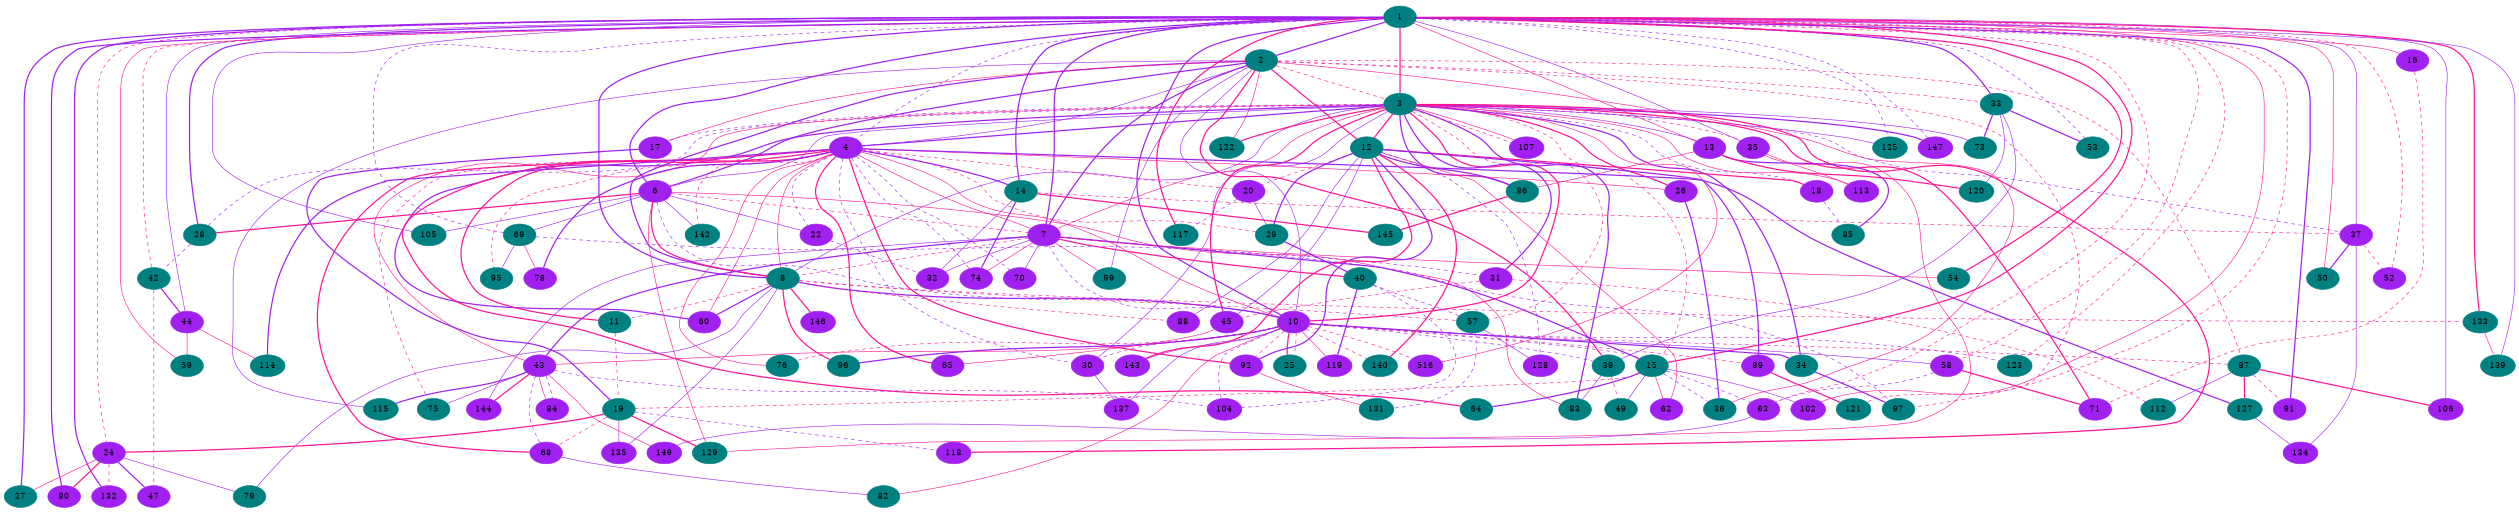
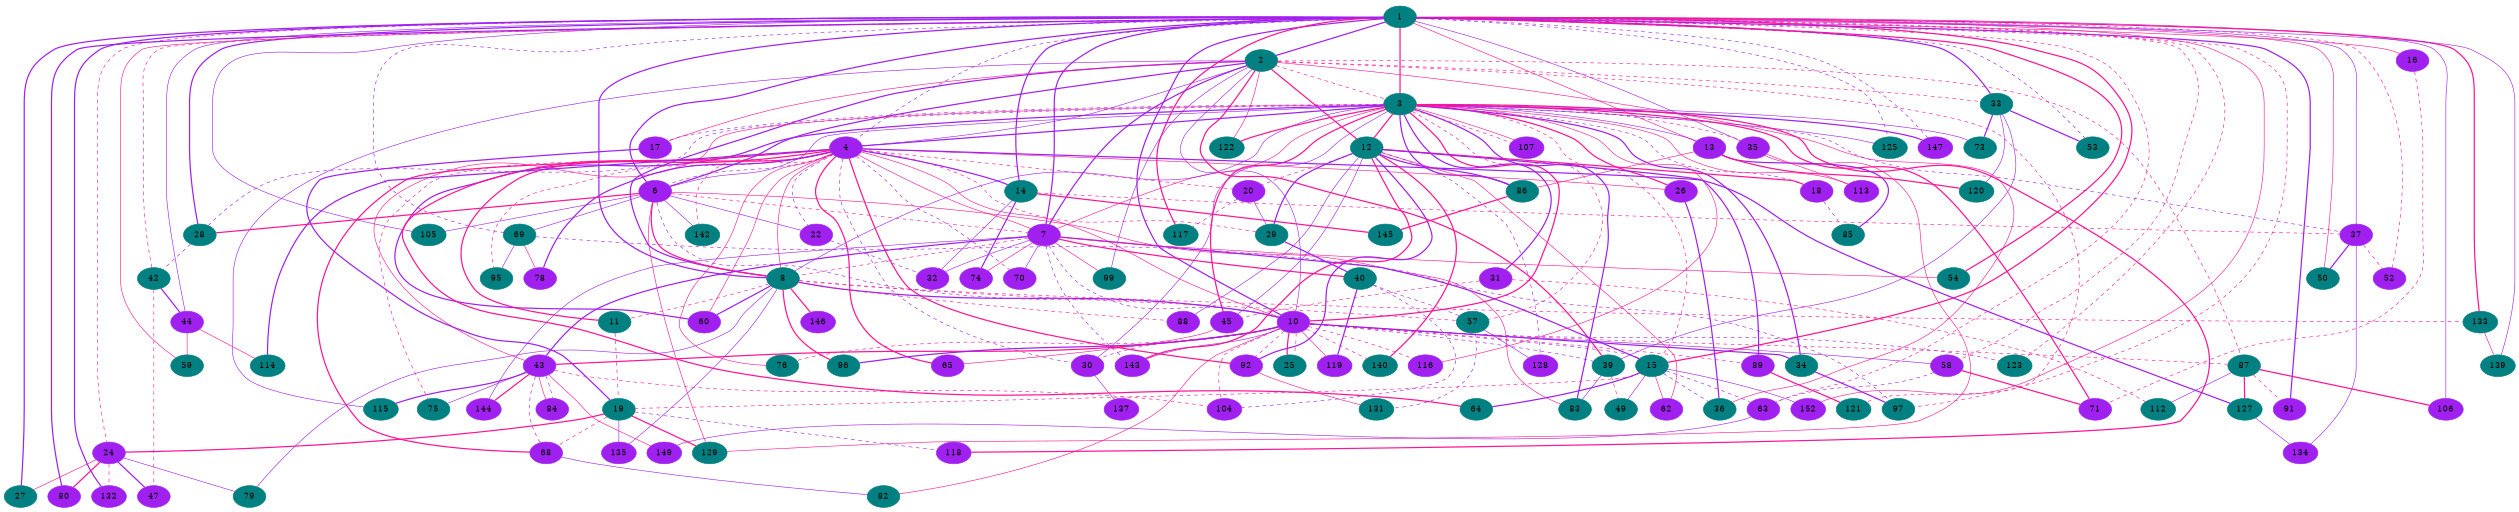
edge "4" -- "74": now "4" -- "6"
edge "7" -- "31": now "7" -- "143"
edge "10" -- "43": style solid -> bold
edge "10" -- "137": removed
edge "10" -- "104": color purple -> deeppink
node "516": label "516" -> "116"
edge "43" -- "104": color purple -> deeppink
node "102": label "102" -> "152"
